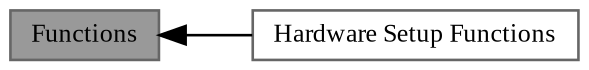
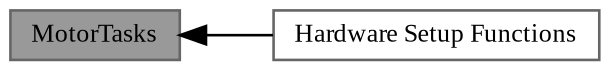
node "Functions": label "Functions" -> "MotorTasks"
